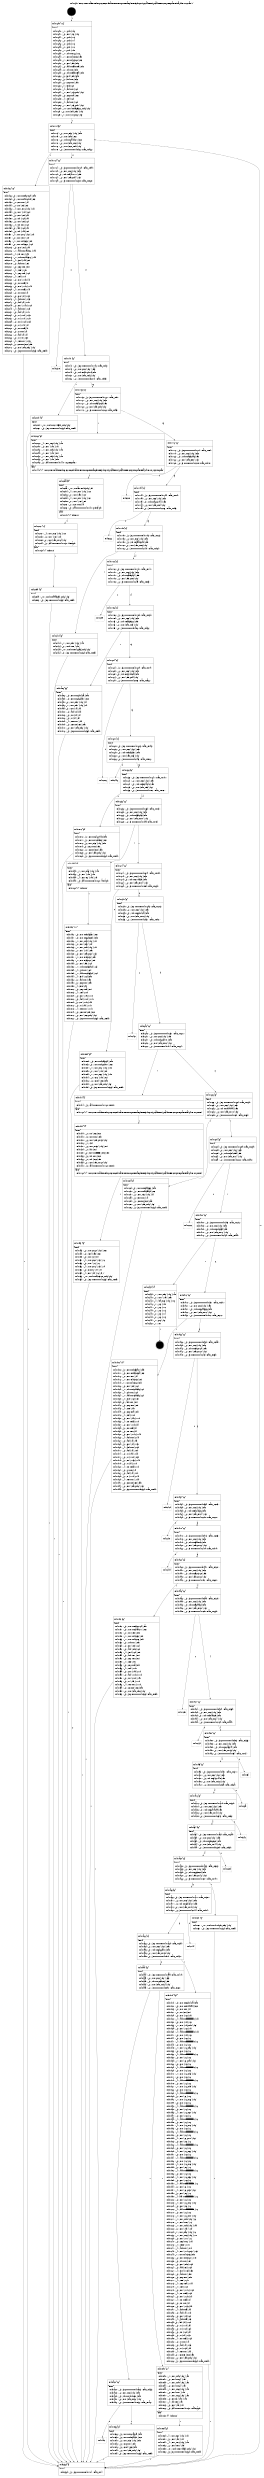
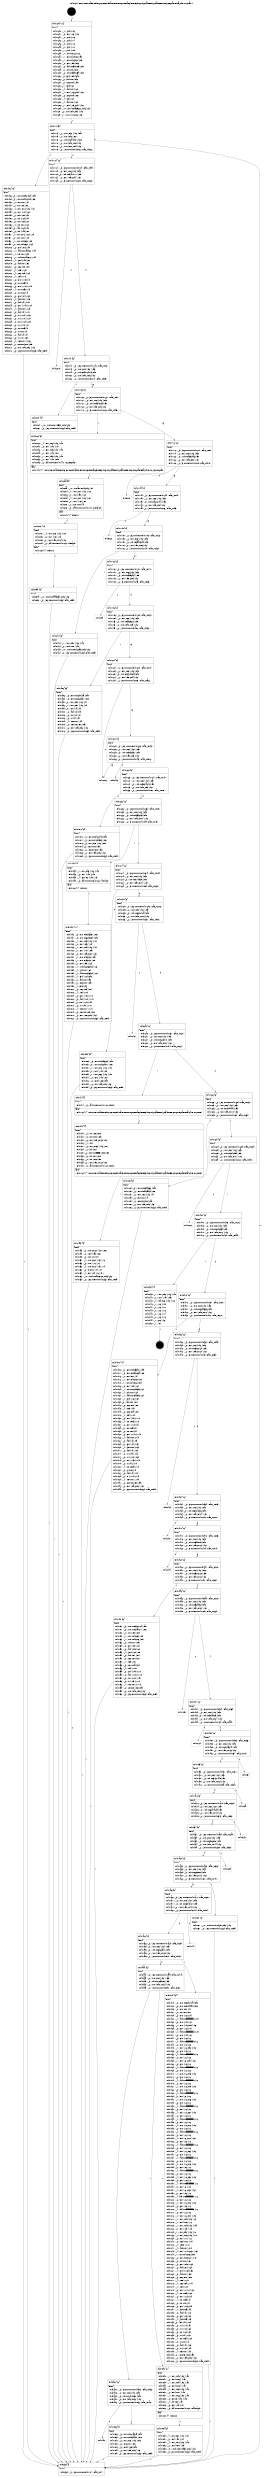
edge "0x401820 [28]" -> "0x40183c [28]": now "0x401820 [28]" -> "0x4020e8"
